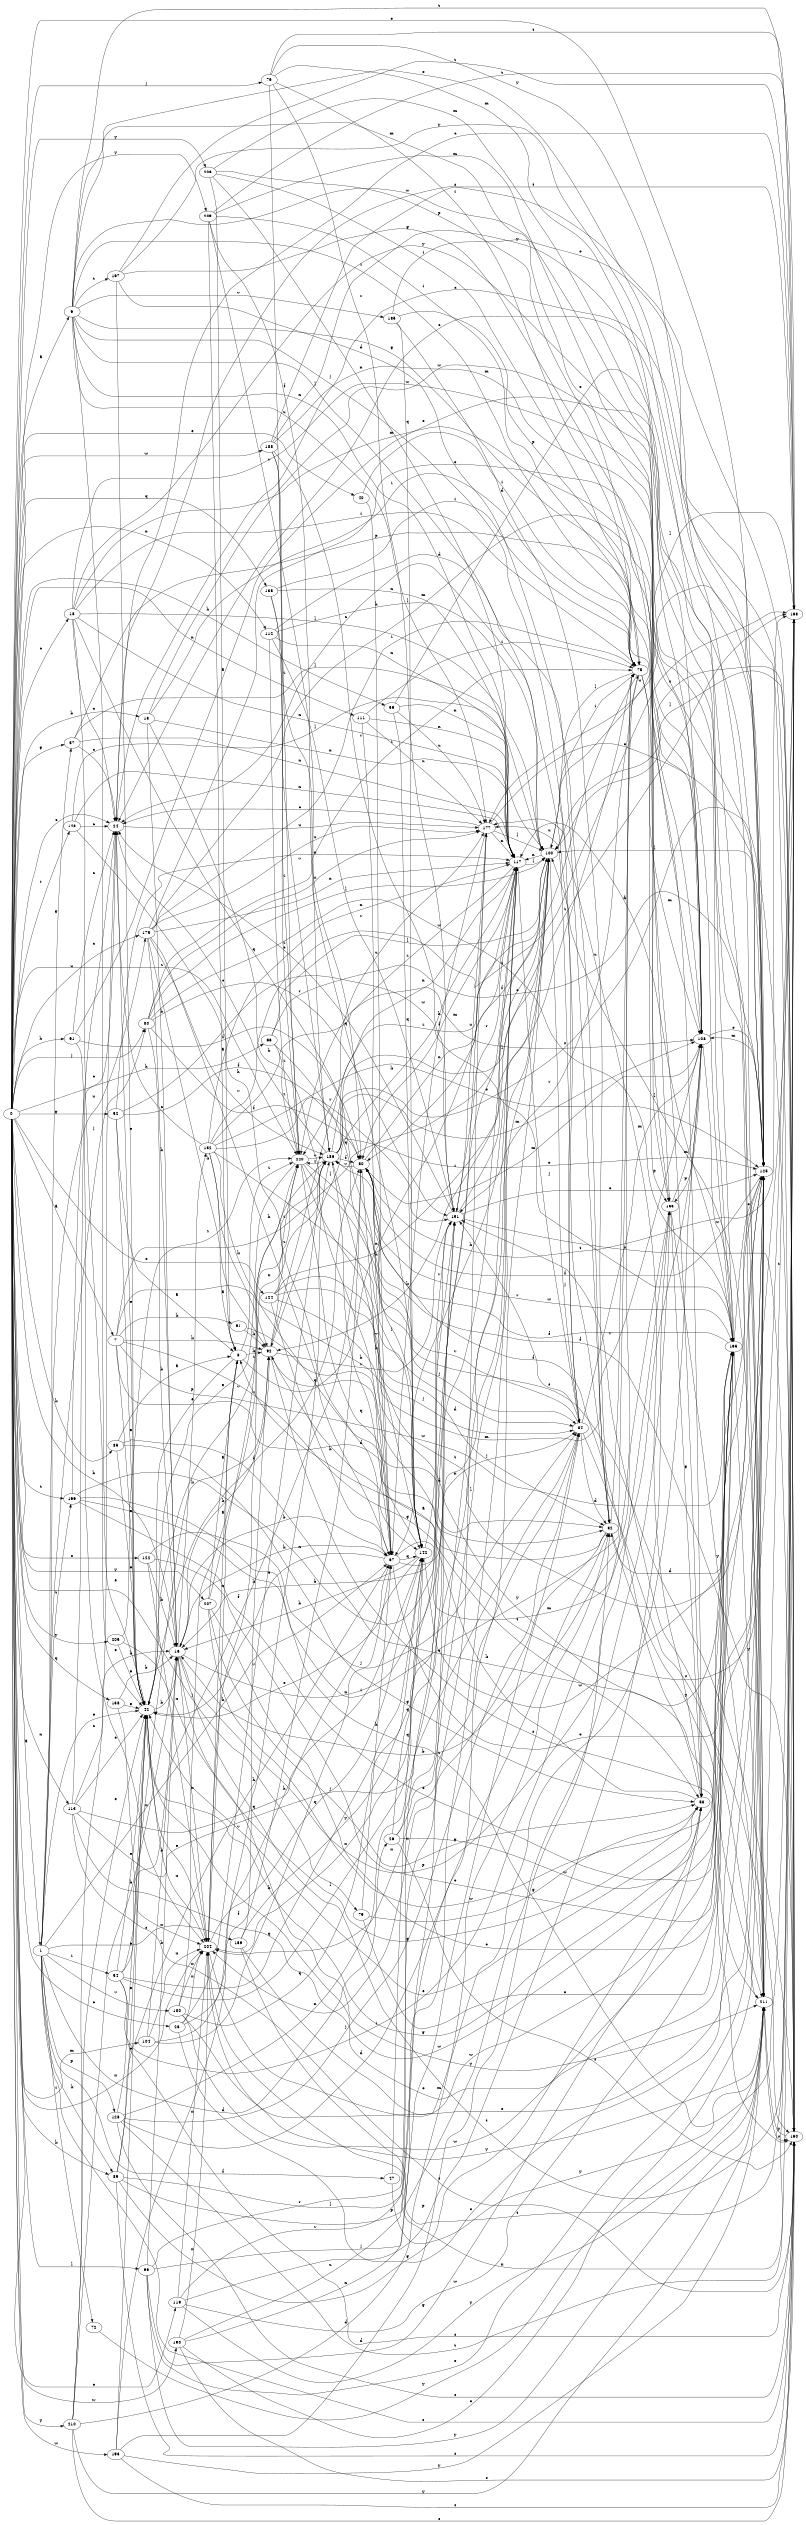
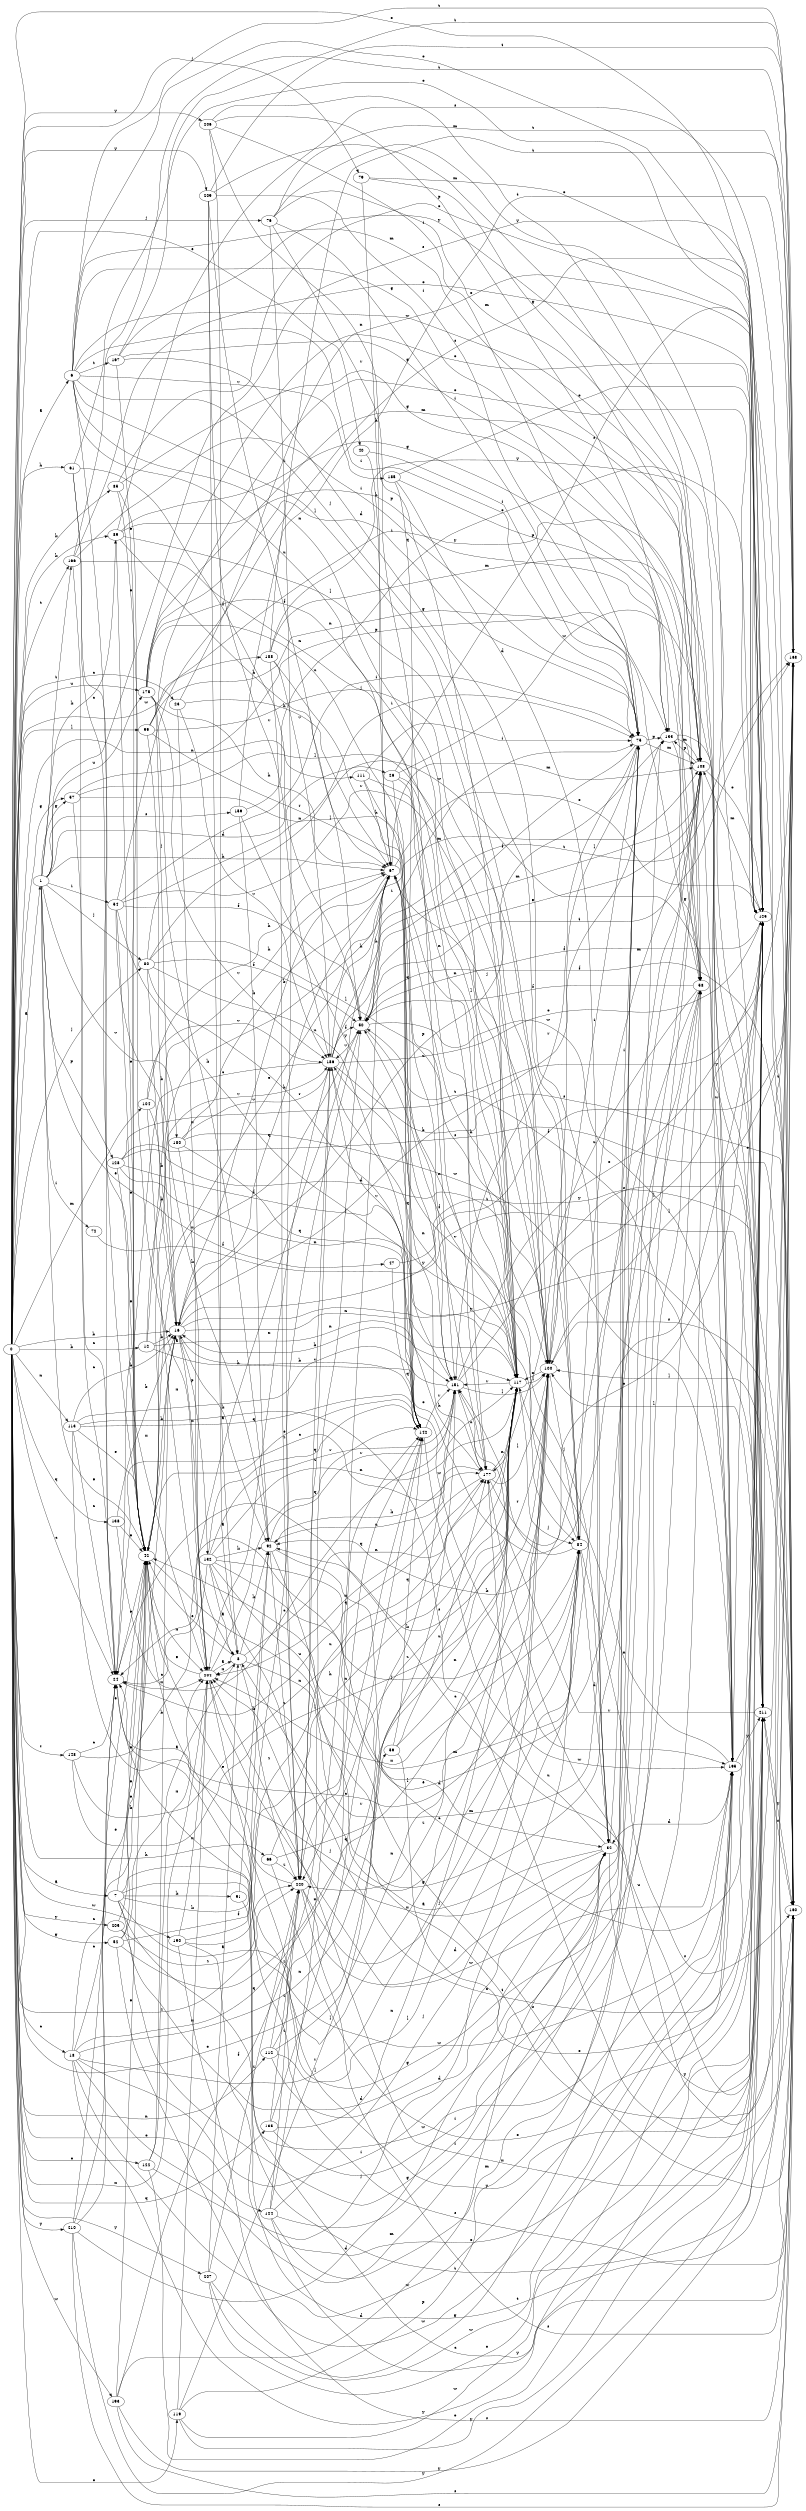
edge "0" -> "59": label "h" -> "o"
node "13": label "13" -> "12"
edge "50" -> "108": label "m" -> "e"
edge "175" -> "16": label "b" -> "j"
edge "8" -> "108": added, label "m"
